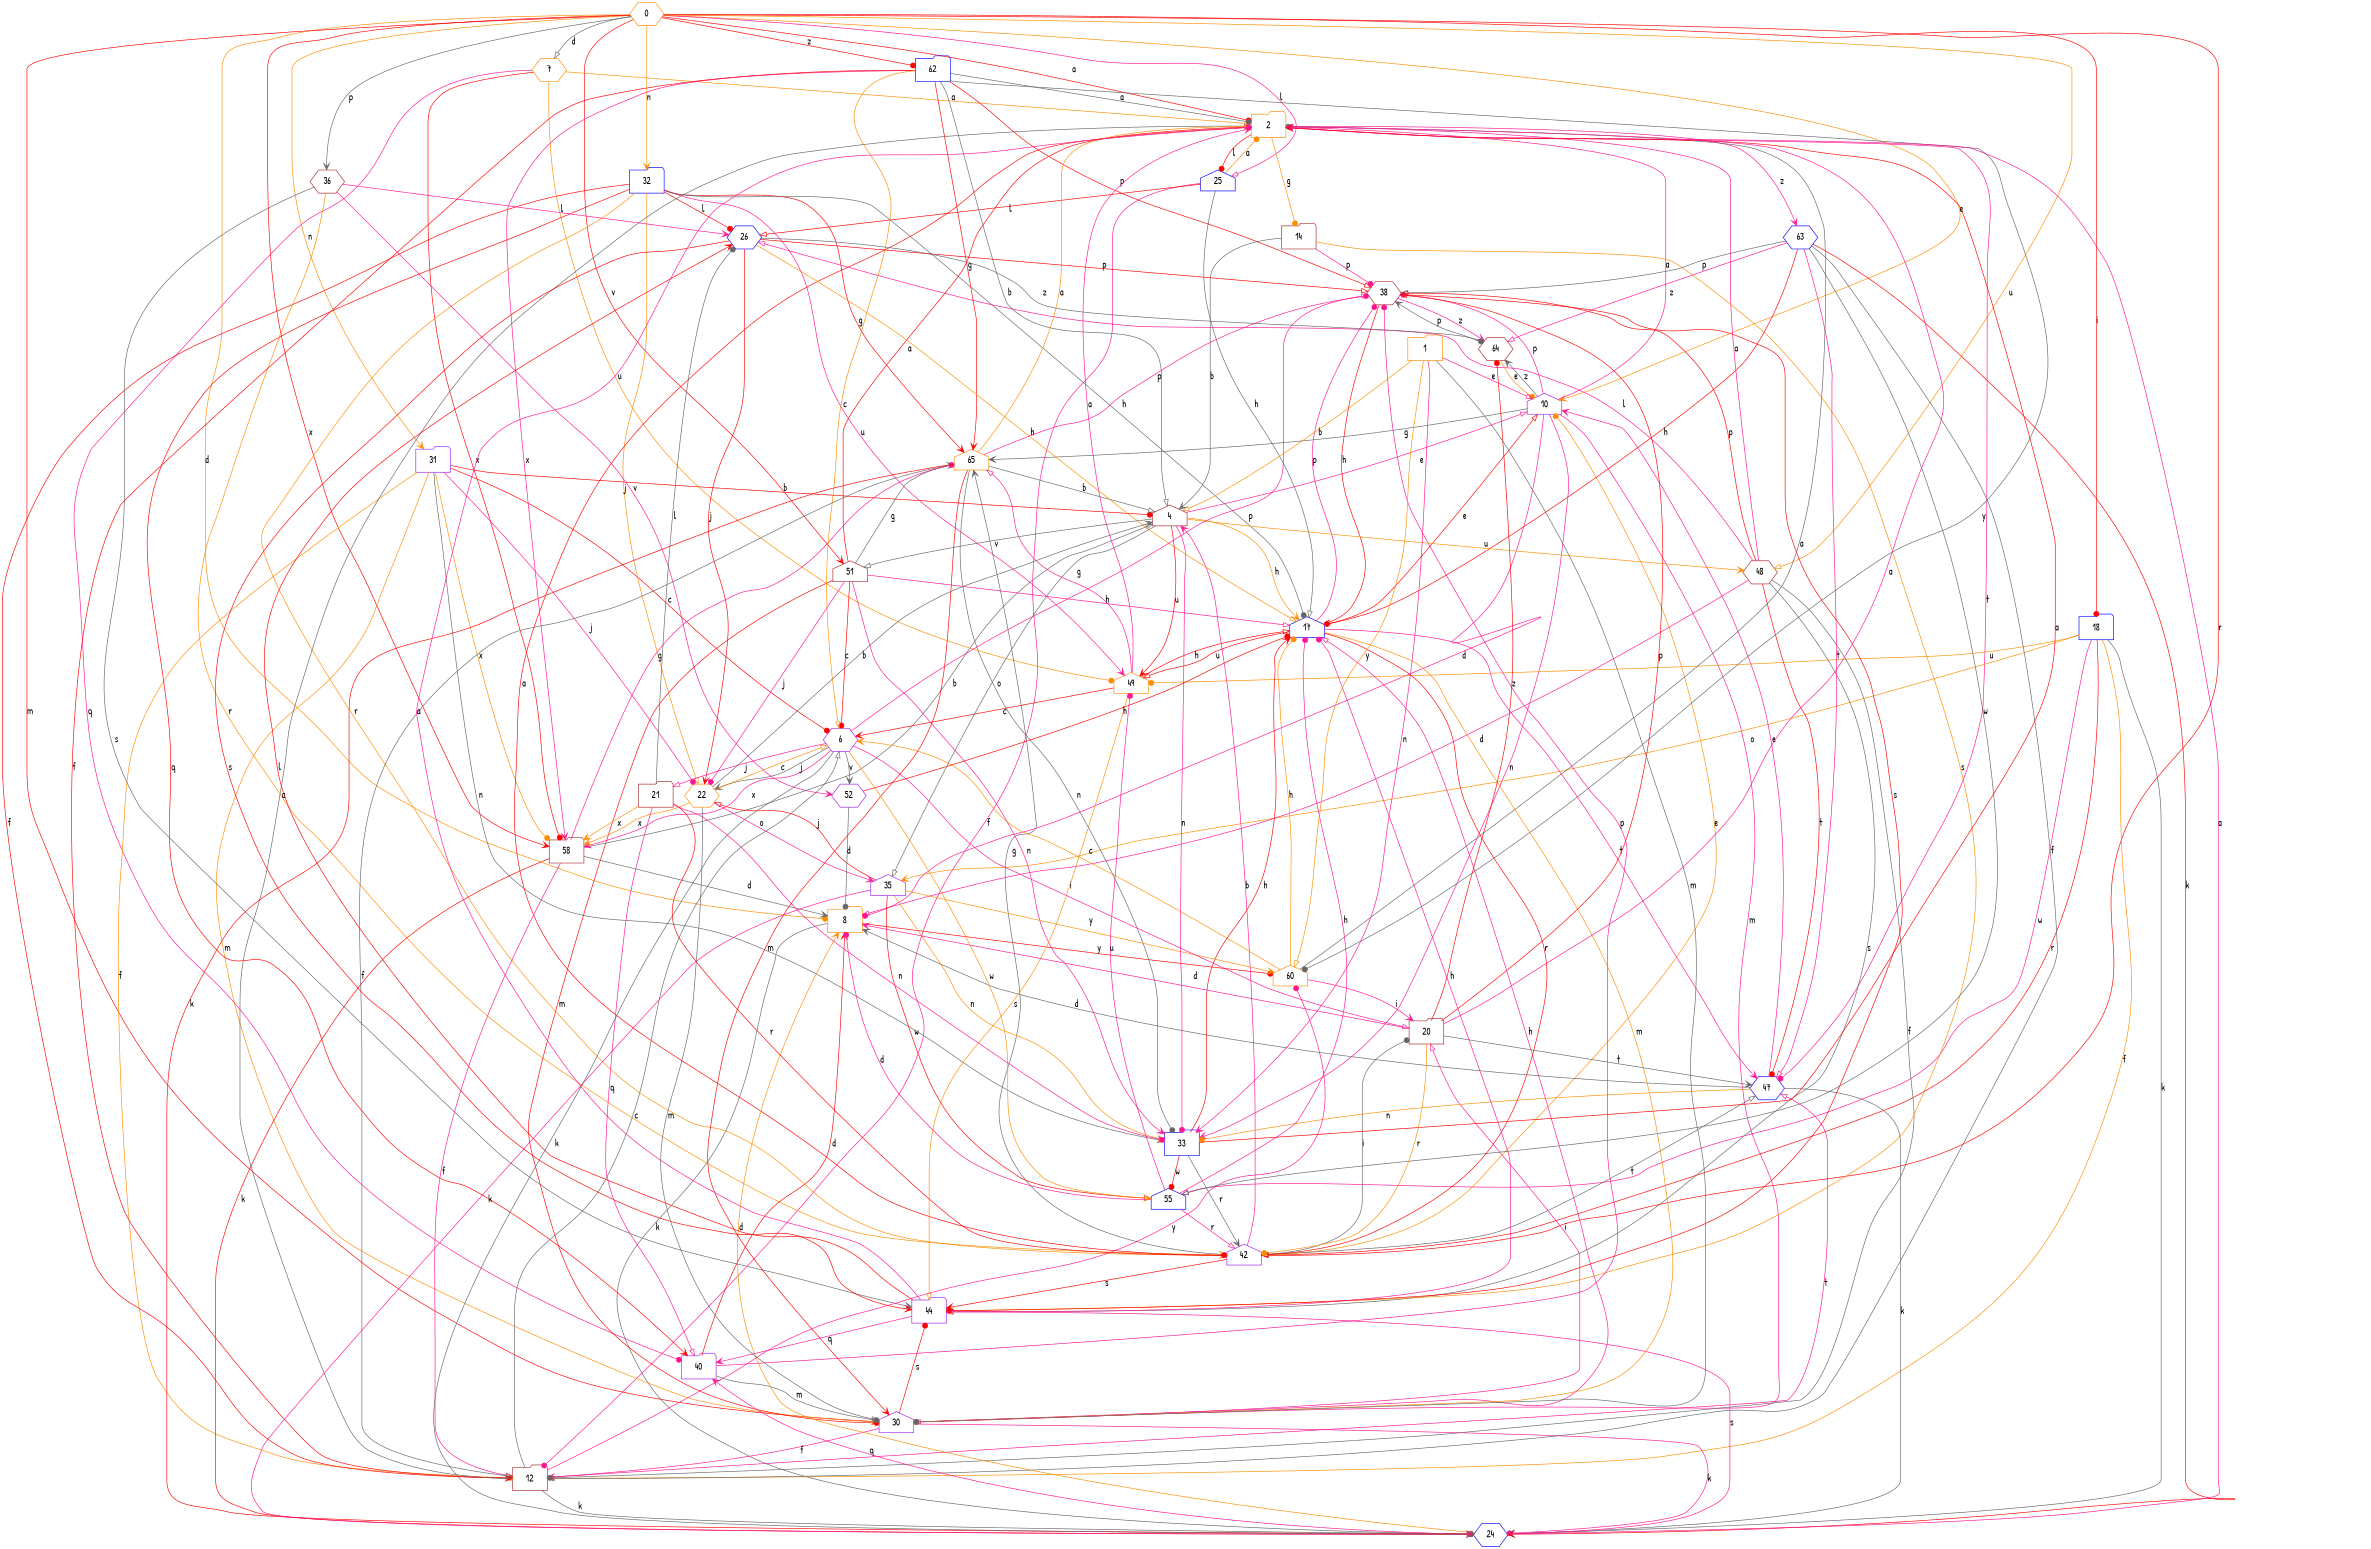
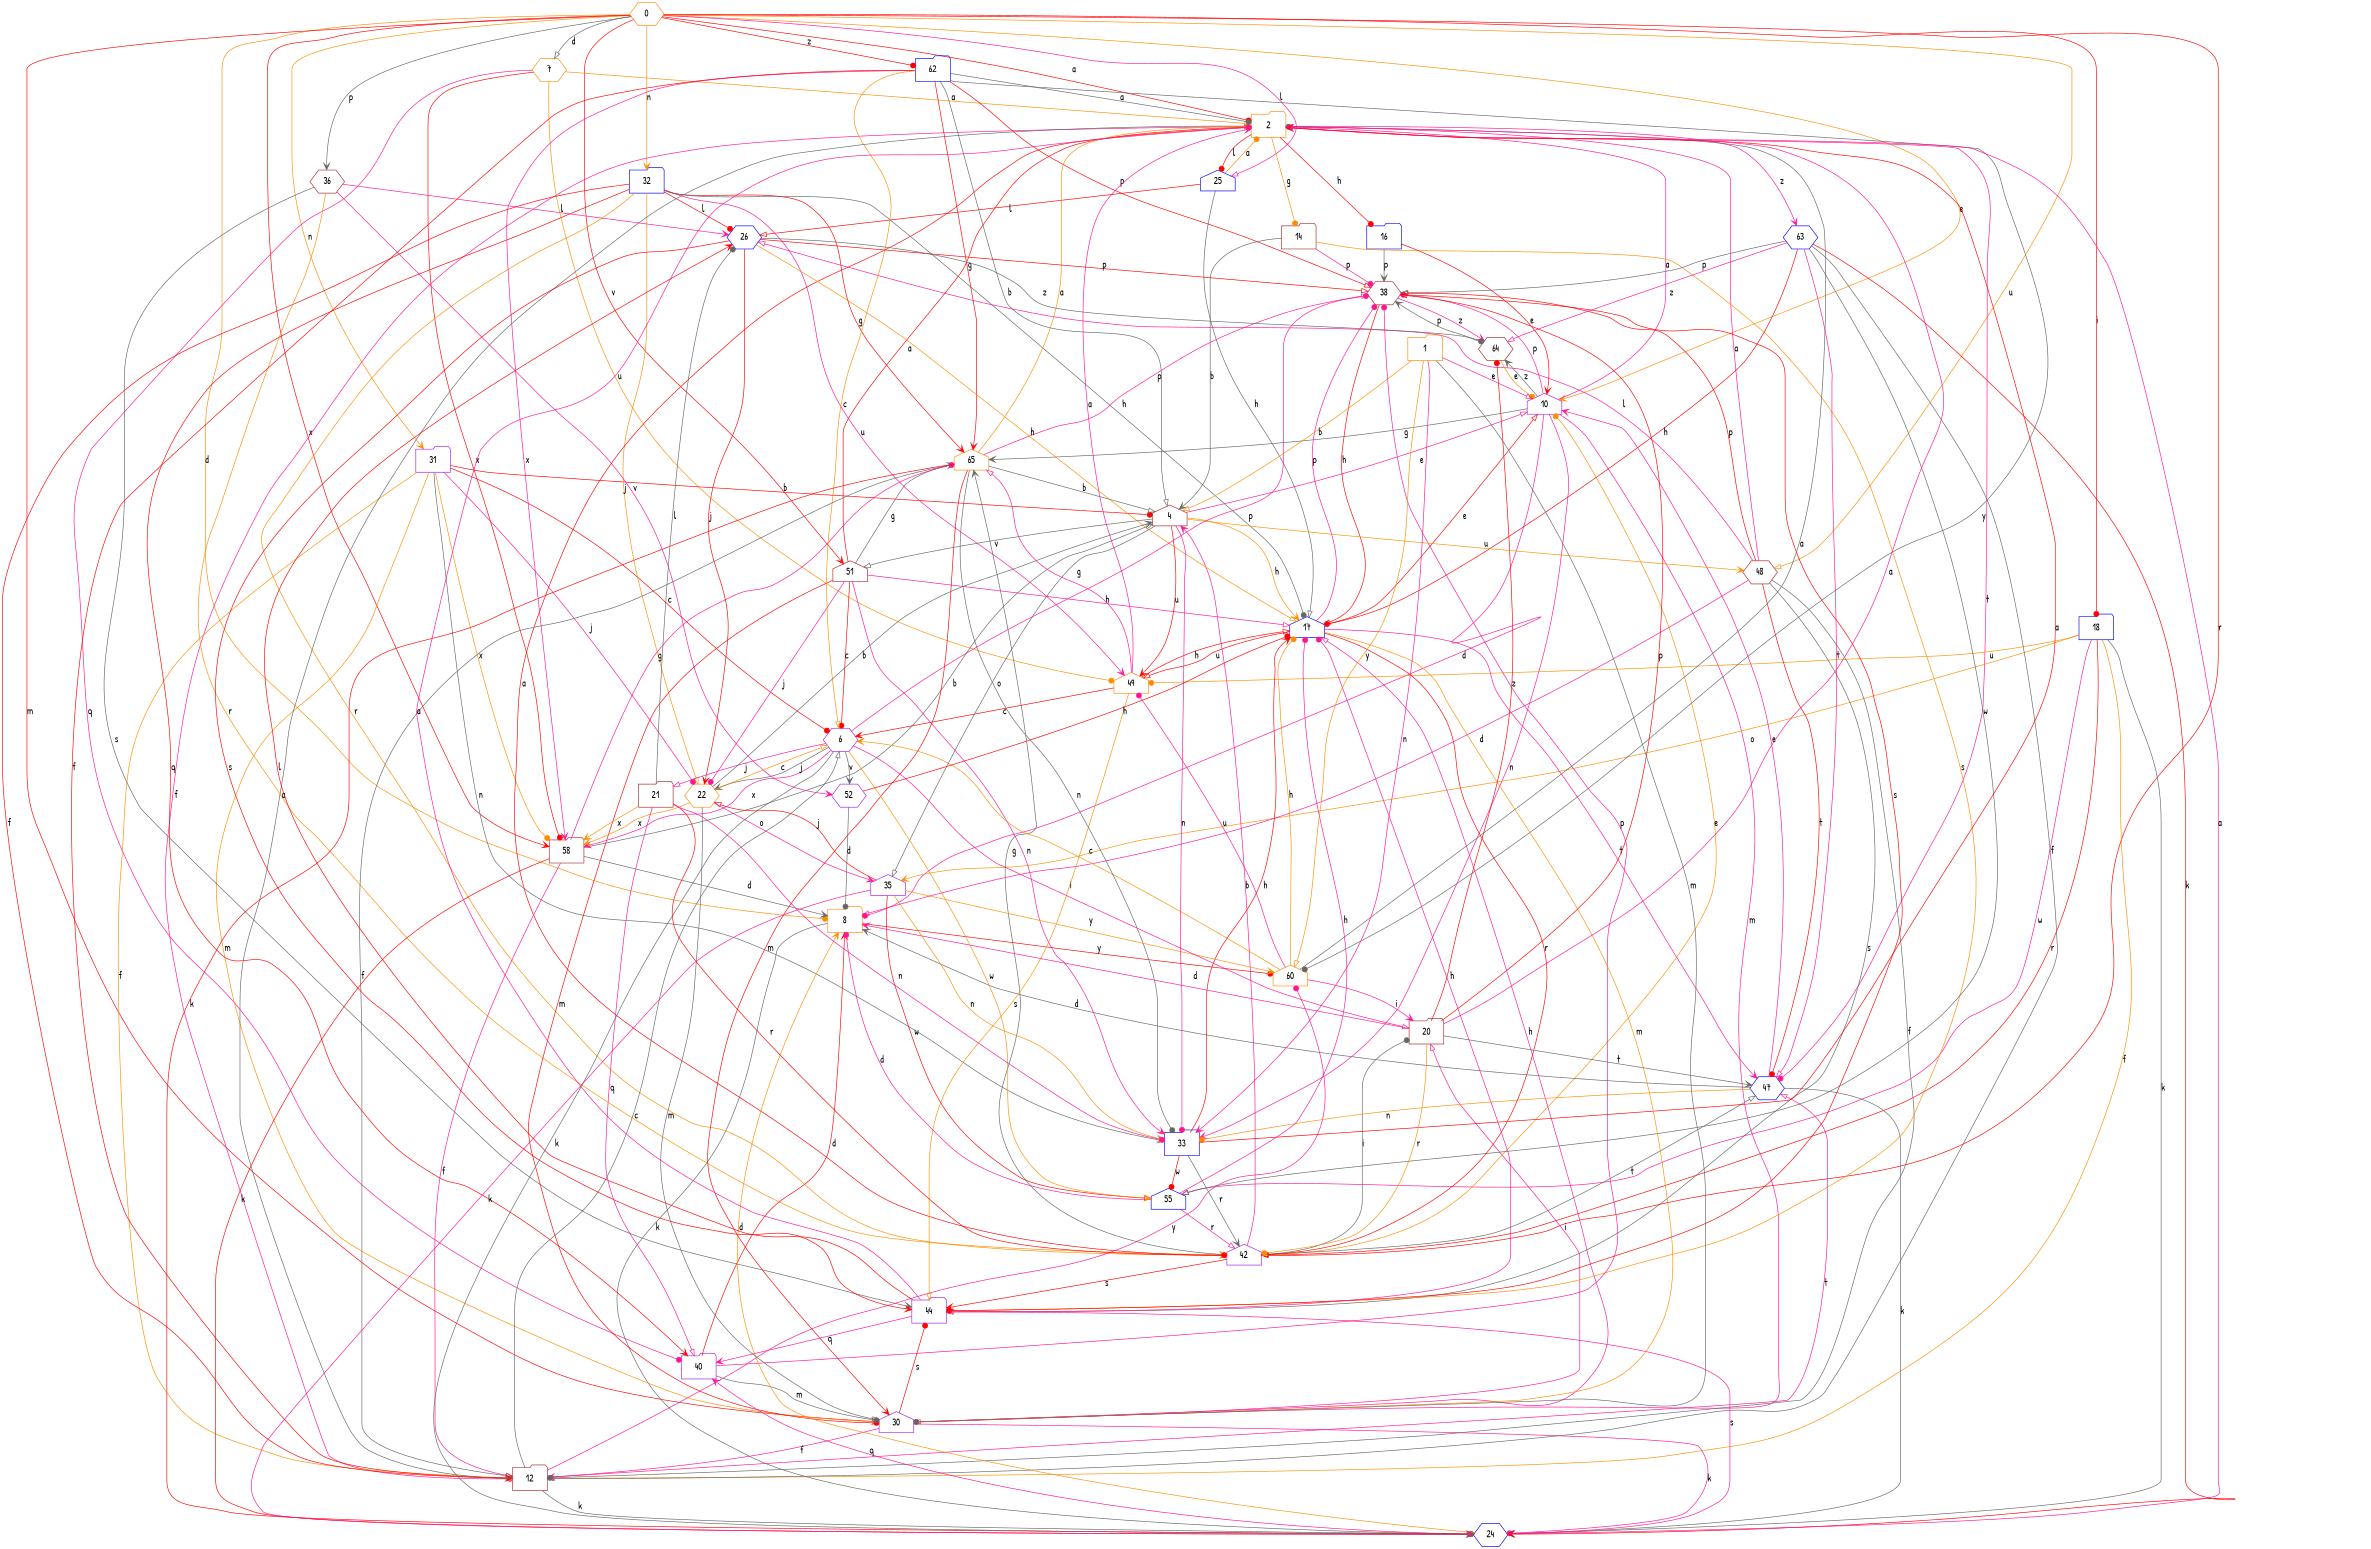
node "16": added
edge "25" -> "12": now "2" -> "12"
edge "55" -> "49": now "60" -> "49"
